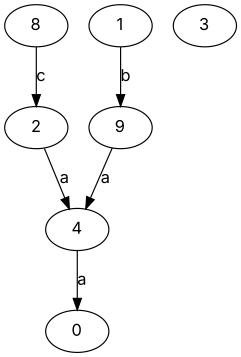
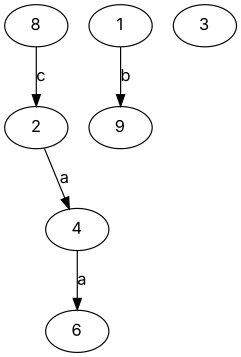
edge "9" -> "4": removed, label "a"
node "0": label "0" -> "6"
